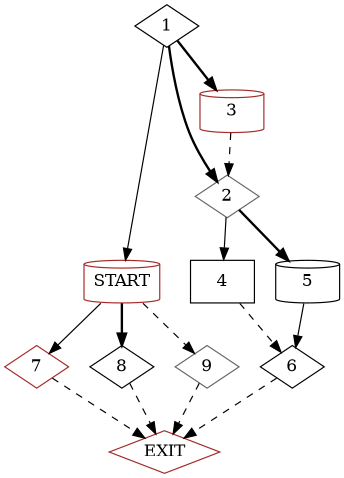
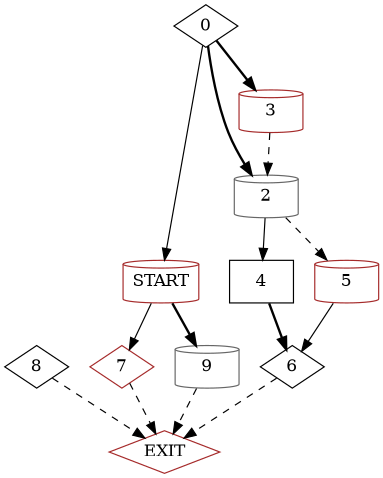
node "1": label "1" -> "0"
node "2": shape diamond -> cylinder
edge "2" -> "5": style bold -> dashed
node "5": color black -> brown
edge "START" -> "8": removed
edge "4" -> "6": style dashed -> bold
edge "START" -> "9": style dashed -> bold
node "9": shape diamond -> cylinder
